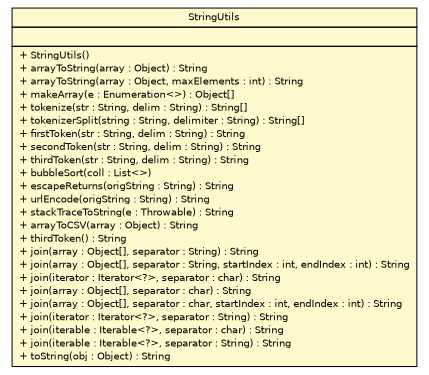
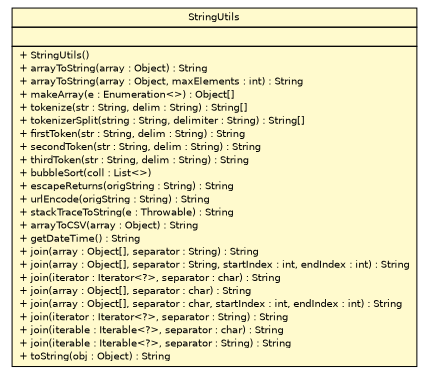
node "StringUtils": text "+ thirdToken() : String" -> "+ getDateTime() : String"
